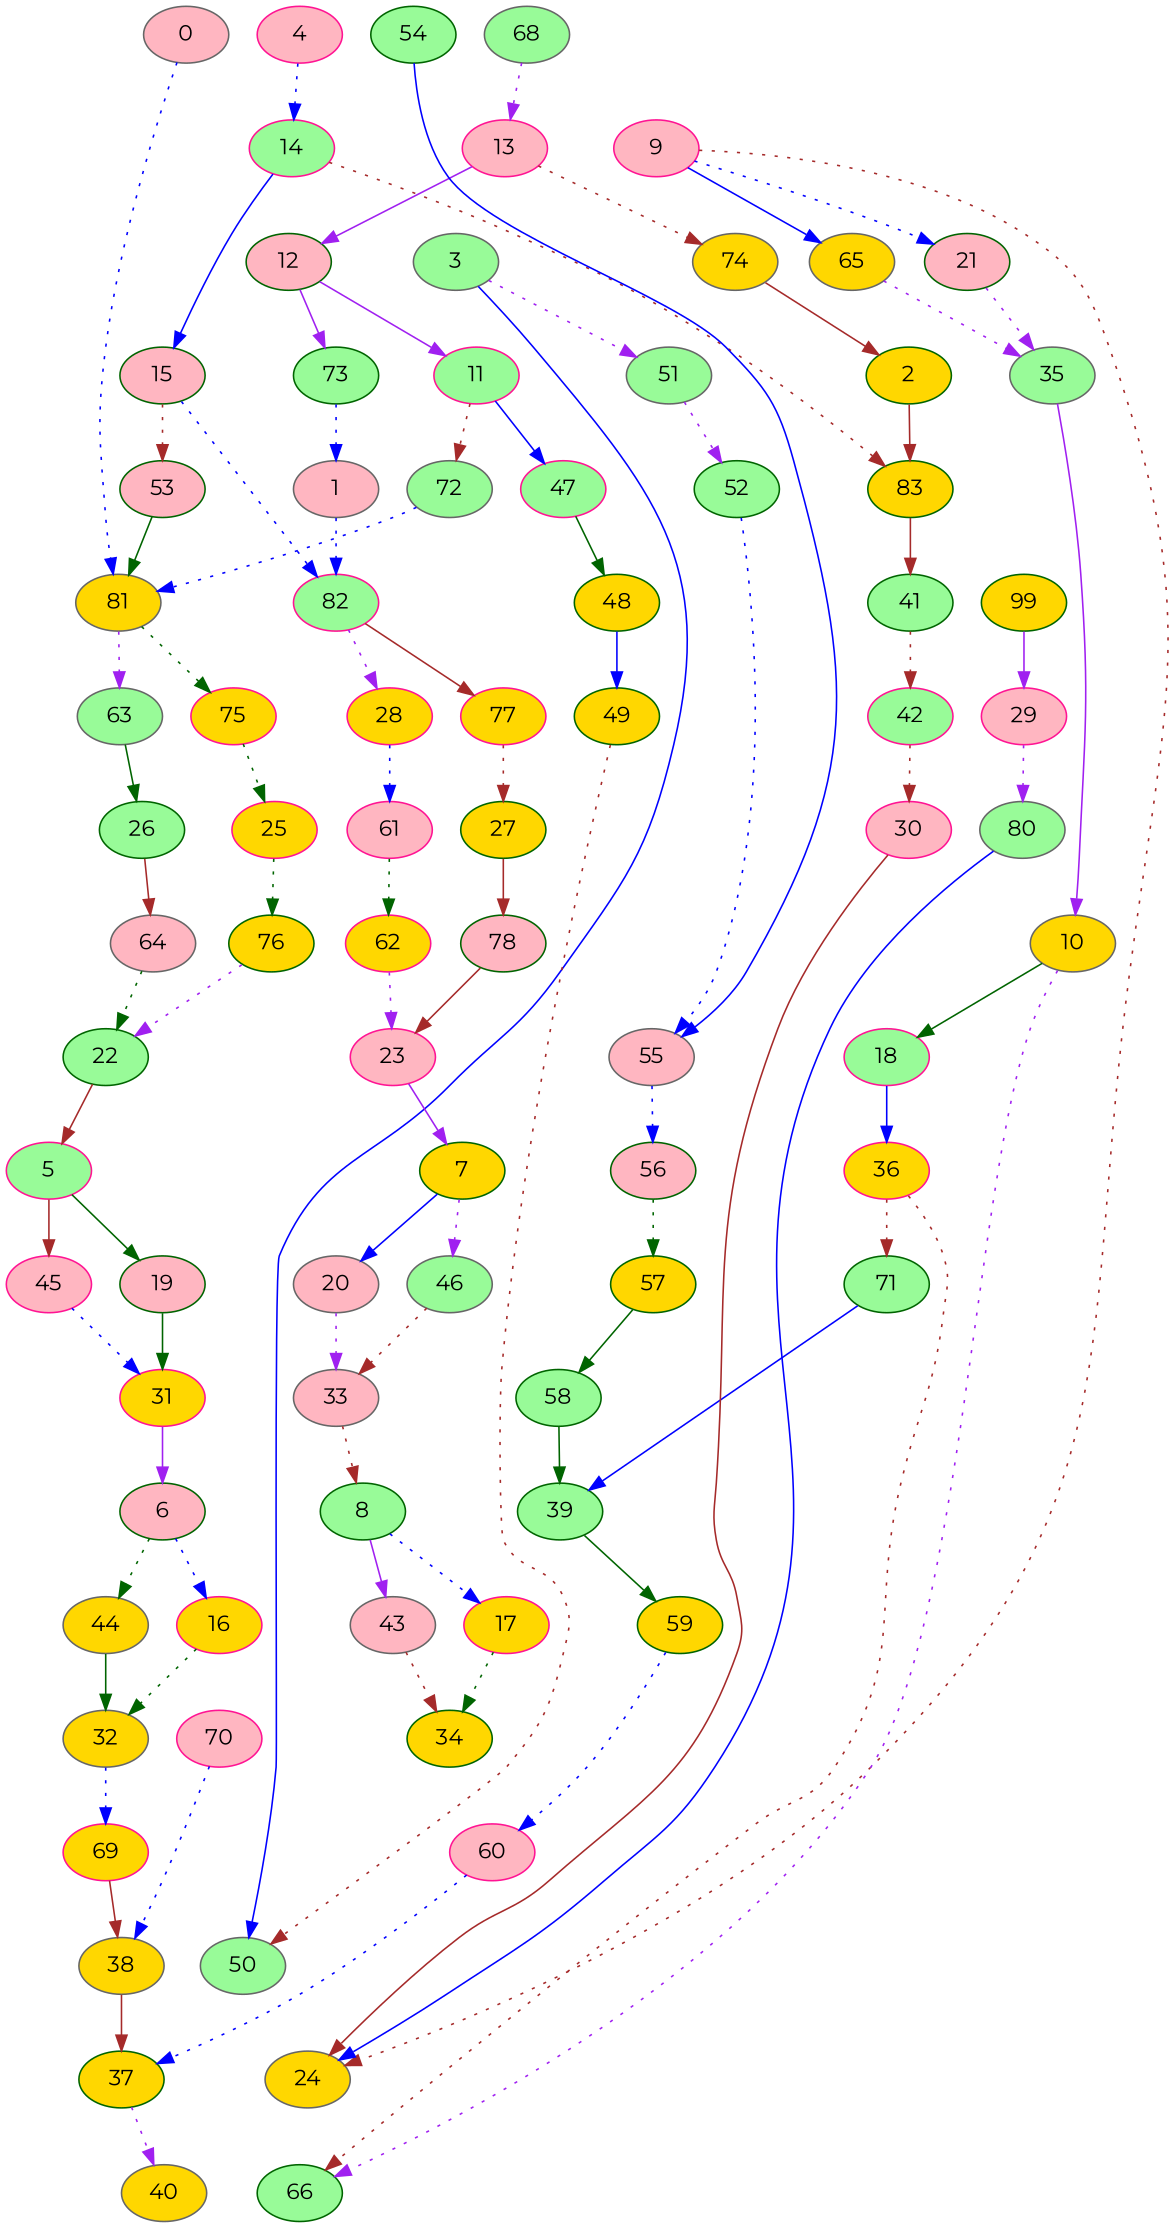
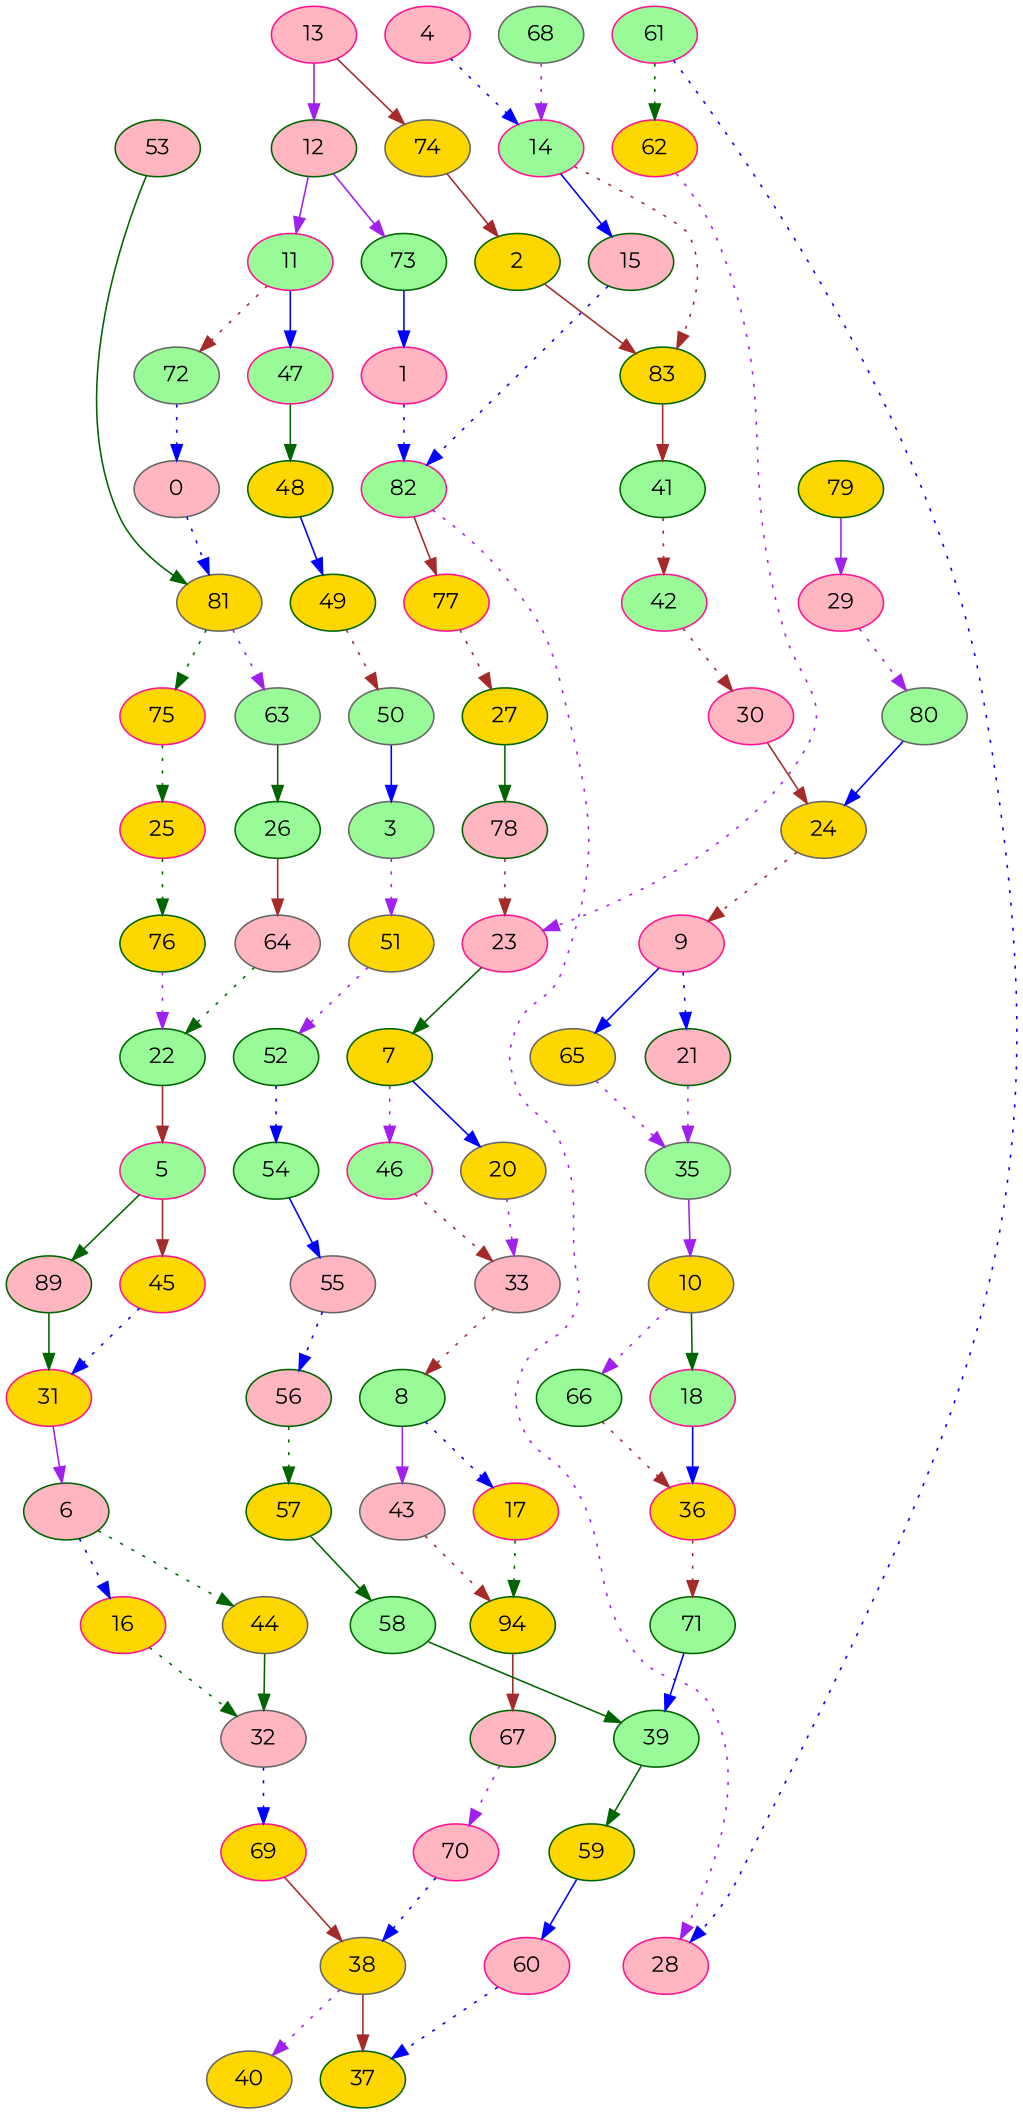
edge "68" -> "13": now "68" -> "14"
edge "13" -> "74": style dotted -> solid
node "51": fillcolor palegreen -> gold
edge "15" -> "53": removed
edge "73" -> "1": style dotted -> solid
node "1": color gray40 -> deeppink
edge "72" -> "81": now "72" -> "0"
node "99": label "99" -> "79"
node "28": fillcolor gold -> lightpink
edge "28" -> "61": reversed
edge "52" -> "55": now "52" -> "54"
node "61": fillcolor lightpink -> palegreen
edge "27" -> "78": color brown -> darkgreen
edge "78" -> "23": style solid -> dotted
edge "3" -> "50": reversed
edge "23" -> "7": color purple -> darkgreen
edge "9" -> "24": reversed
node "45": fillcolor lightpink -> gold
node "19": label "19" -> "89"
node "20": fillcolor lightpink -> gold
node "46": color gray40 -> deeppink
node "32": fillcolor gold -> lightpink
node "34": label "34" -> "94"
node "67": added
edge "59" -> "60": style dotted -> solid
edge "36" -> "66": reversed
edge "37" -> "40": now "38" -> "40"
